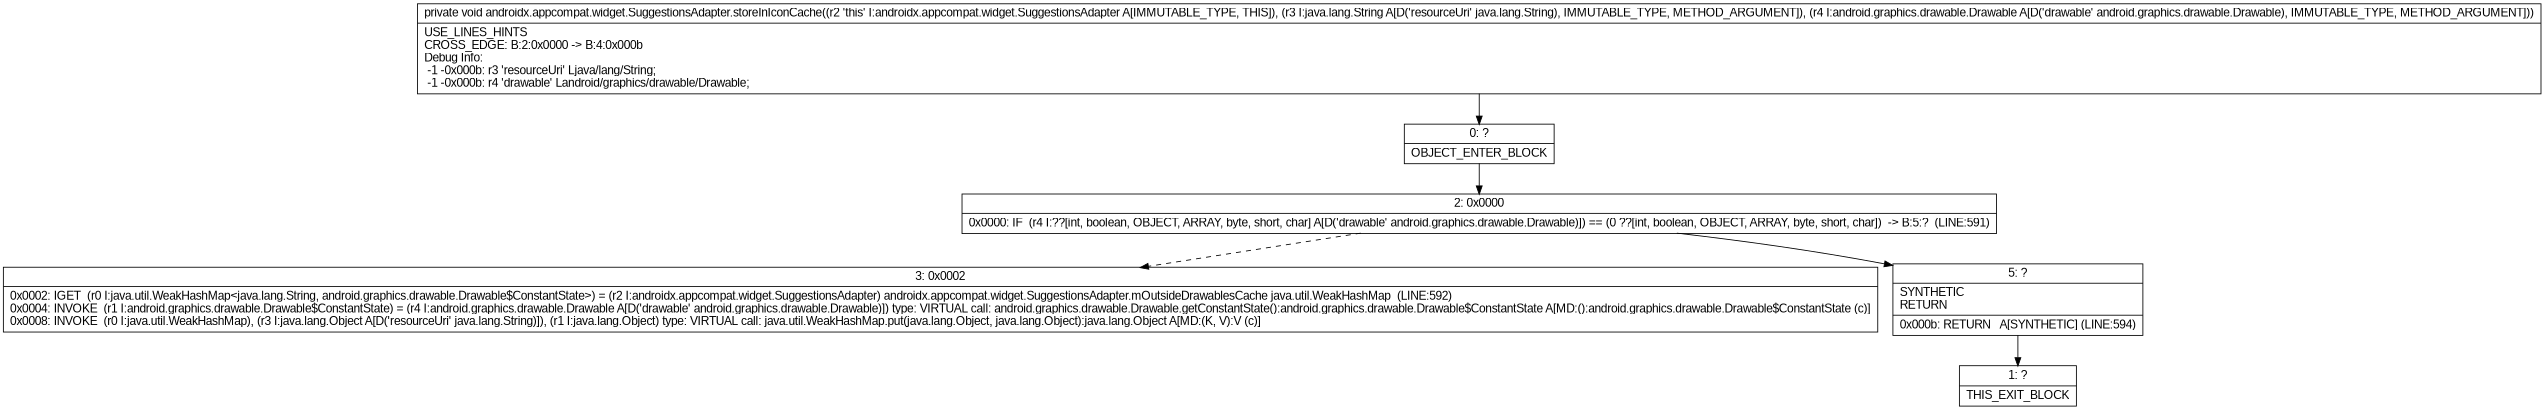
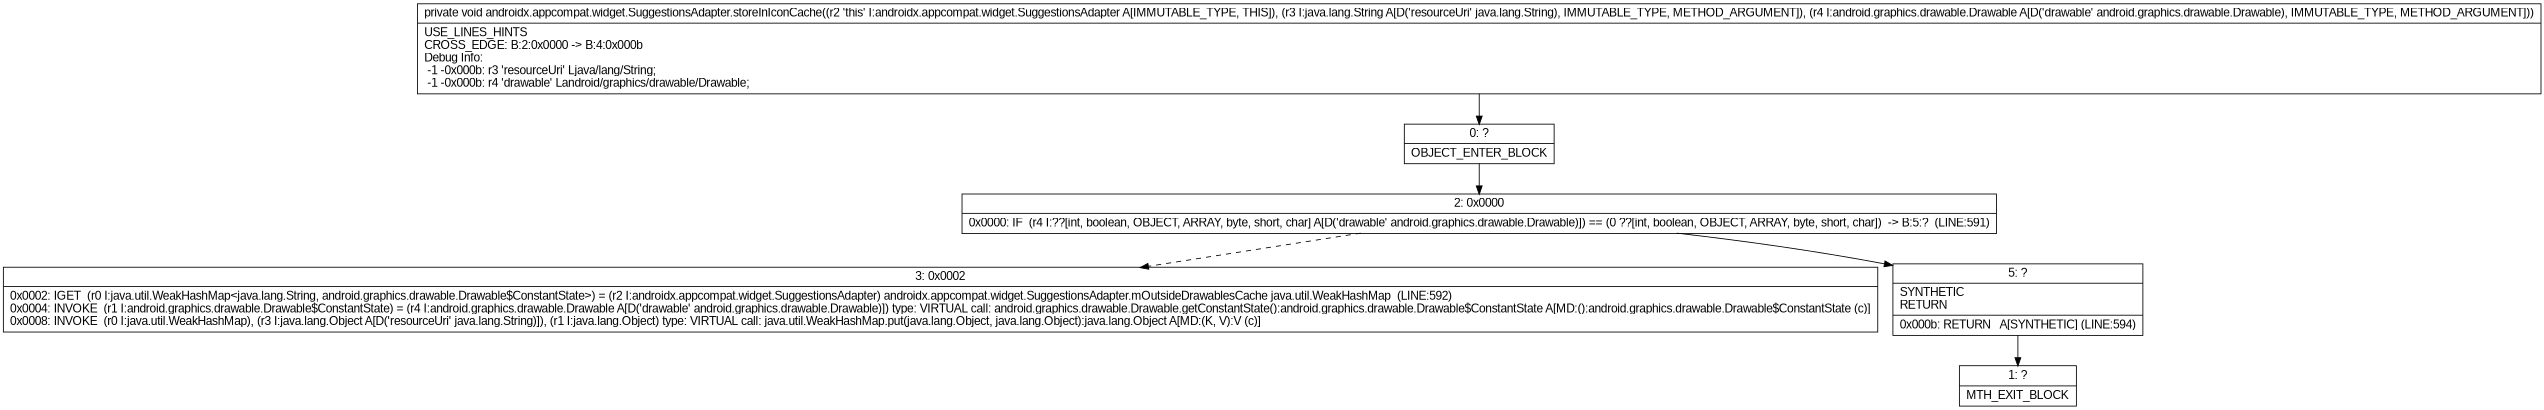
node "1: ?": text "THIS_EXIT_BLOCK" -> "MTH_EXIT_BLOCK"
